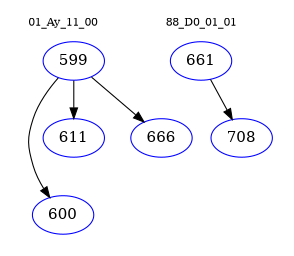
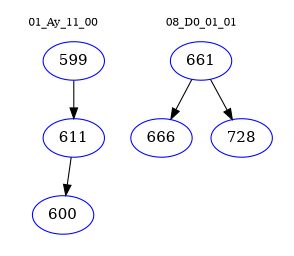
cluster "88_D0_01_01": label "88_D0_01_01" -> "08_D0_01_01"
edge "599" -> "666": now "661" -> "666"
edge "599" -> "600": now "611" -> "600"
node "708": label "708" -> "728"
